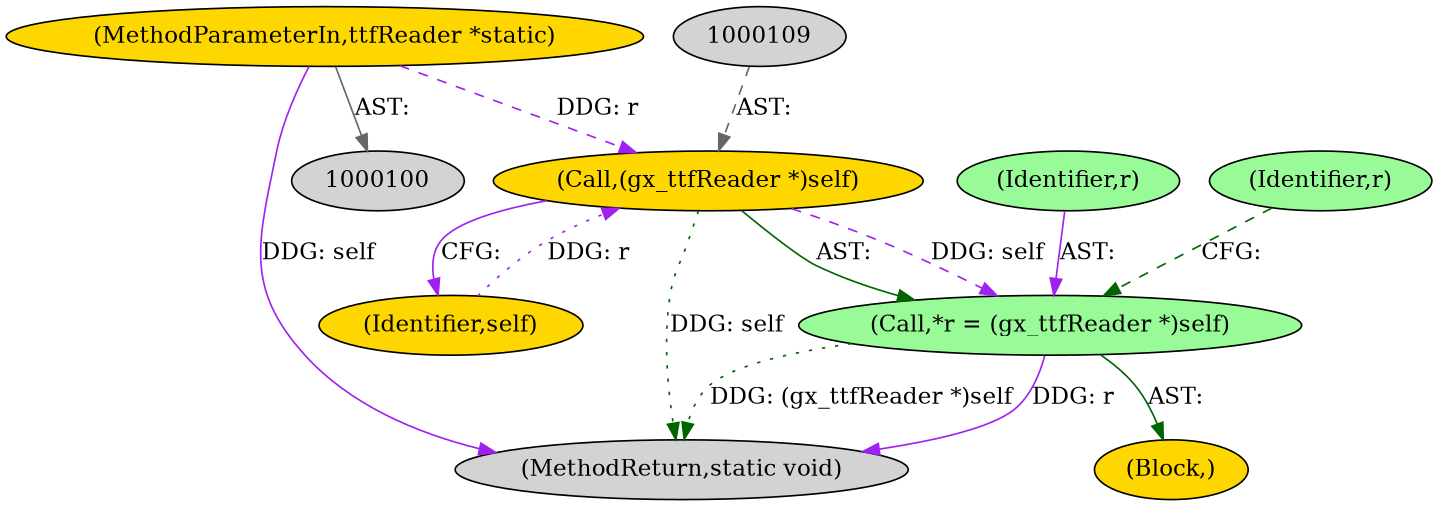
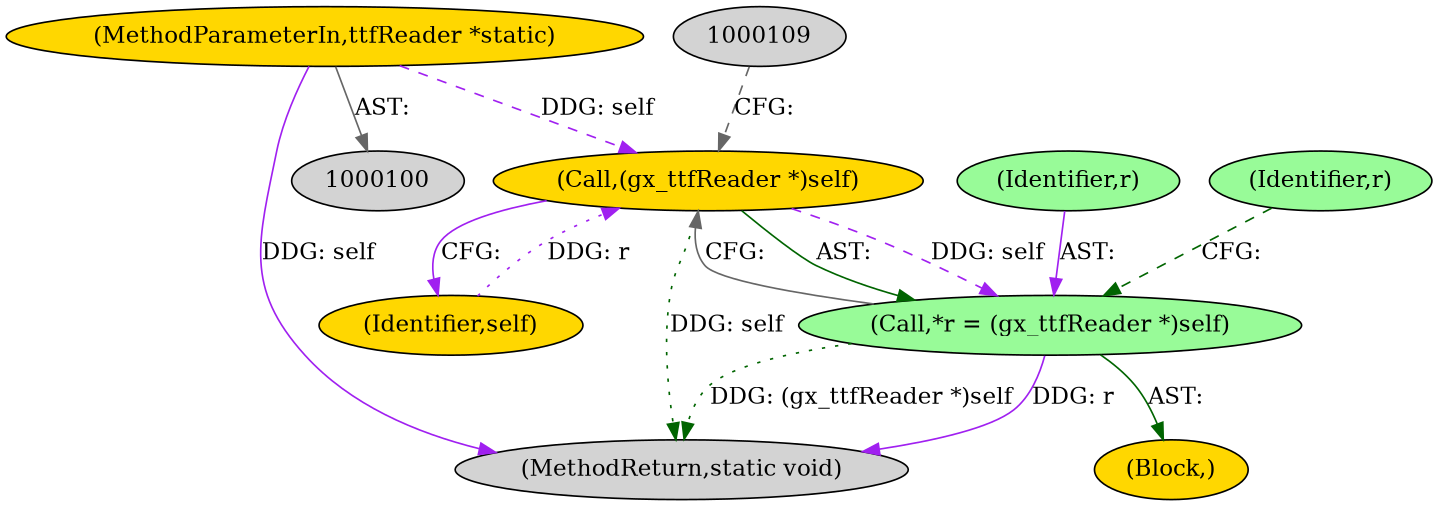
edge "(MethodParameterIn,ttfReader *static)" -> "(Call,(gx_ttfReader *)self)": label "DDG: r" -> "DDG: self"
edge "1000109" -> "(Call,(gx_ttfReader *)self)": label "AST: " -> "CFG: "
edge "(Call,*r = (gx_ttfReader *)self)" -> "(Call,(gx_ttfReader *)self)": added, label "CFG:"
